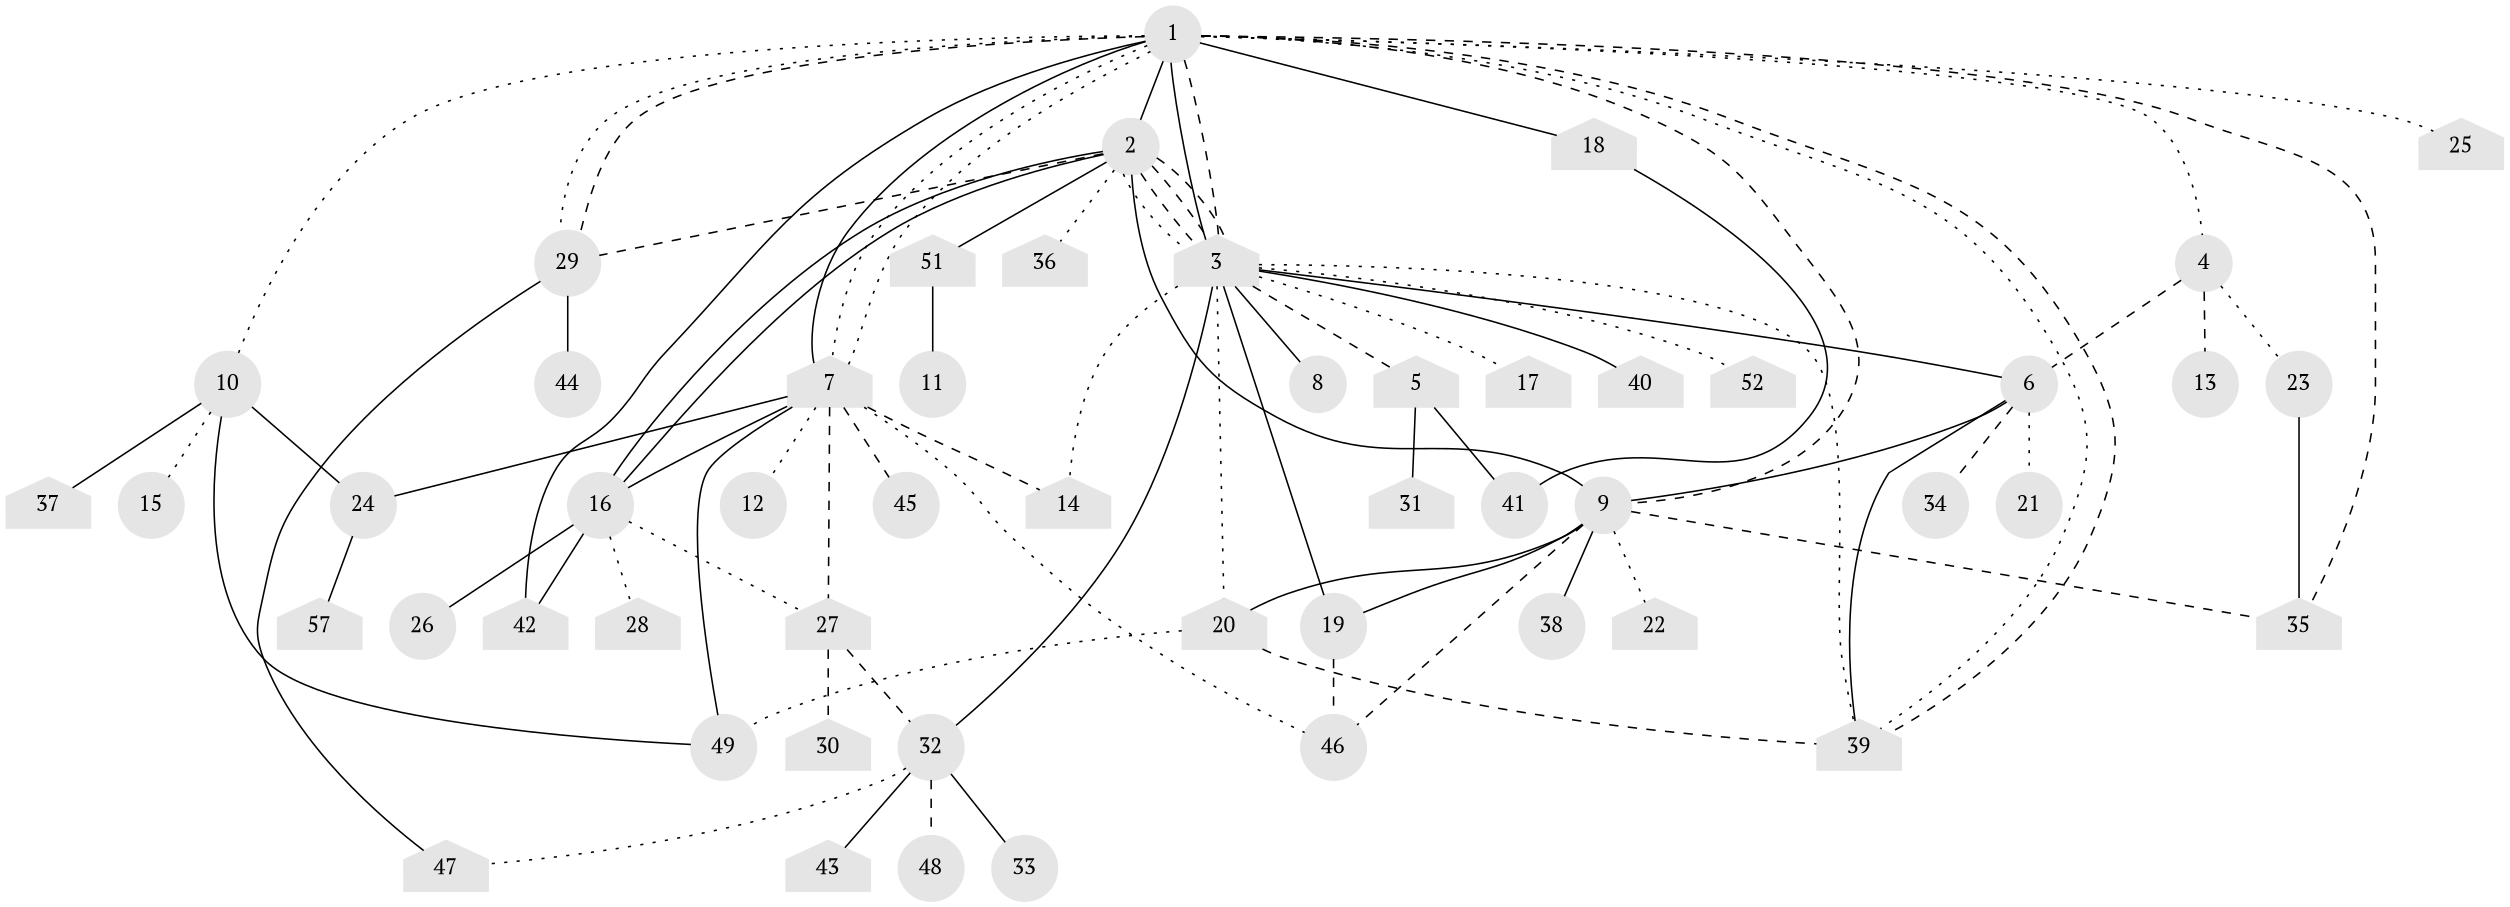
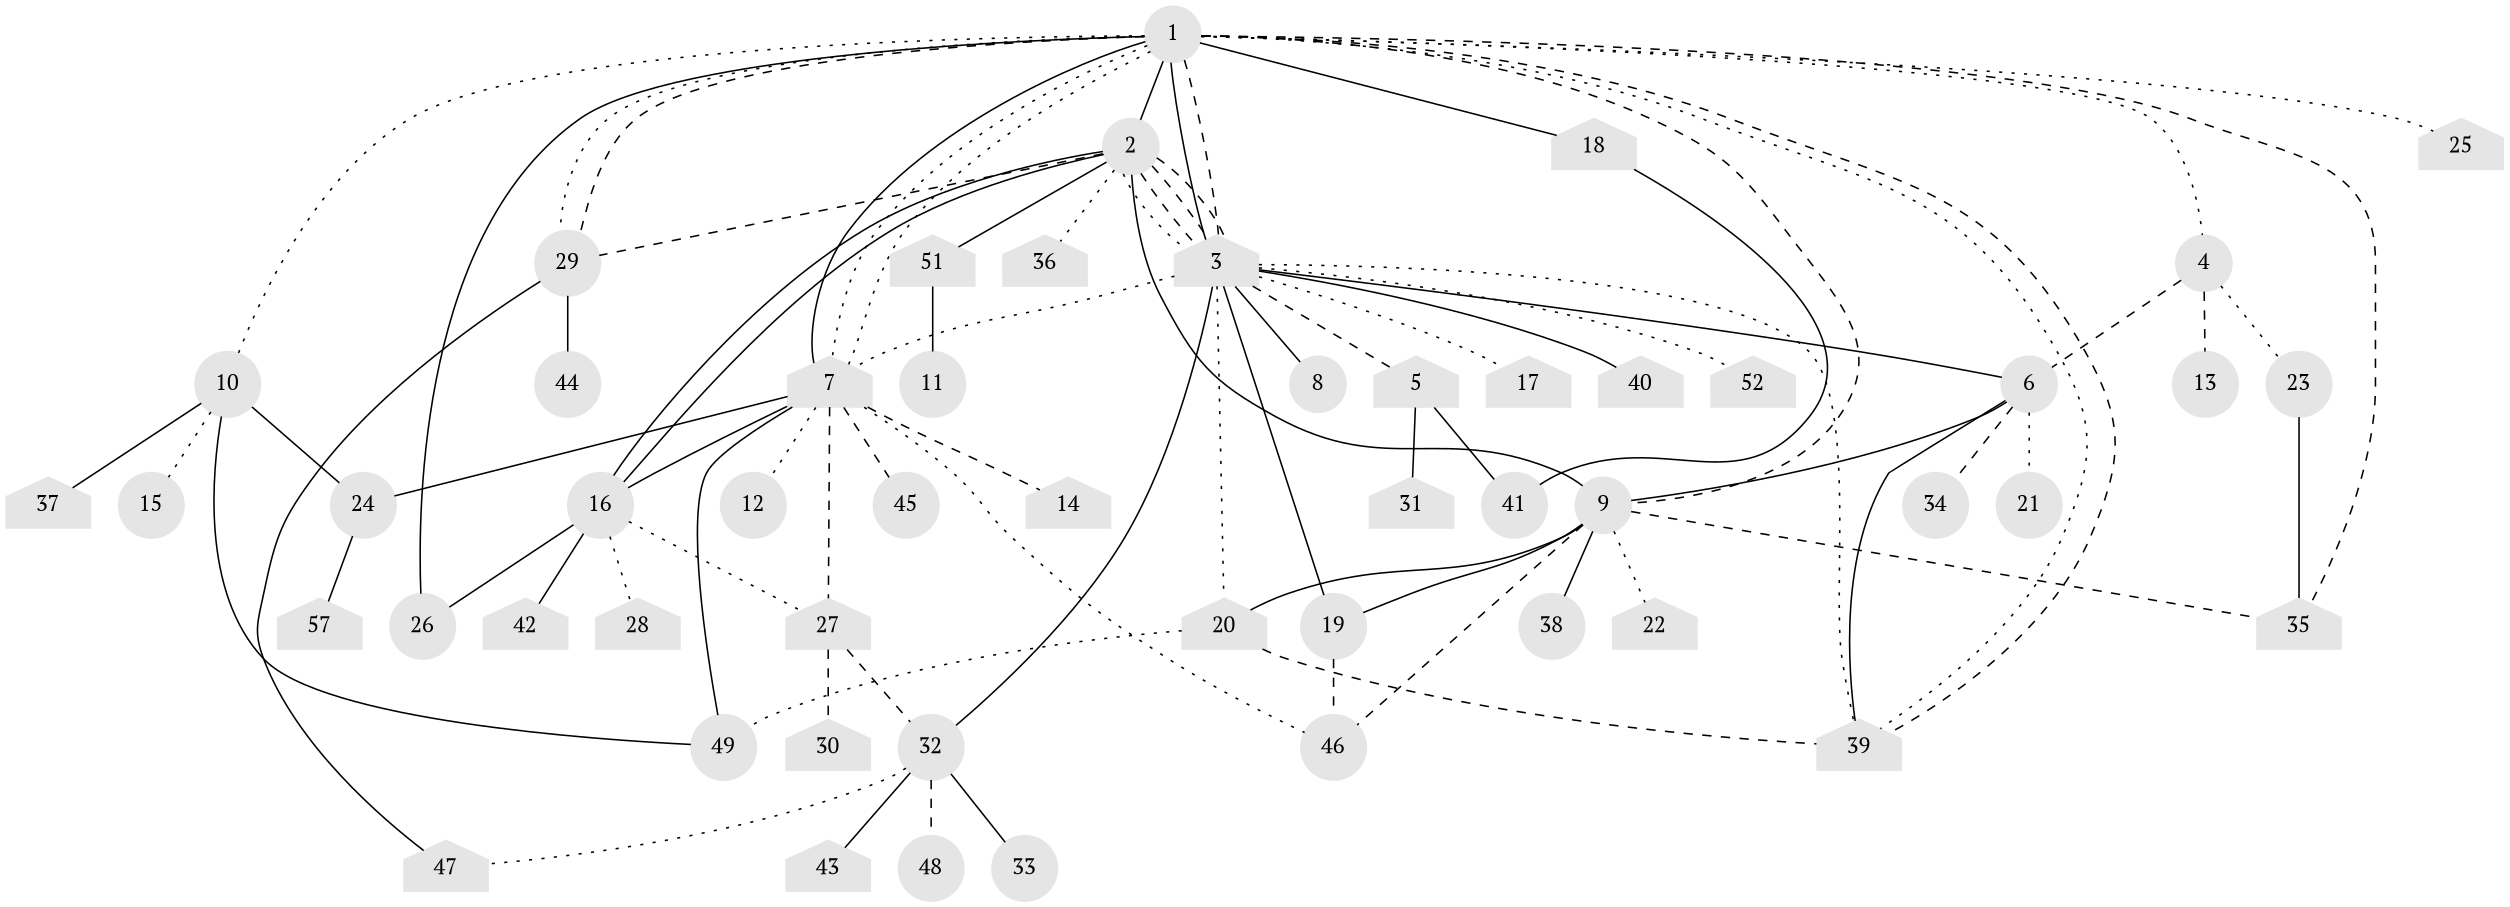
edge "1" -- "42": now "1" -- "26"
edge "3" -- "14": now "3" -- "7"
